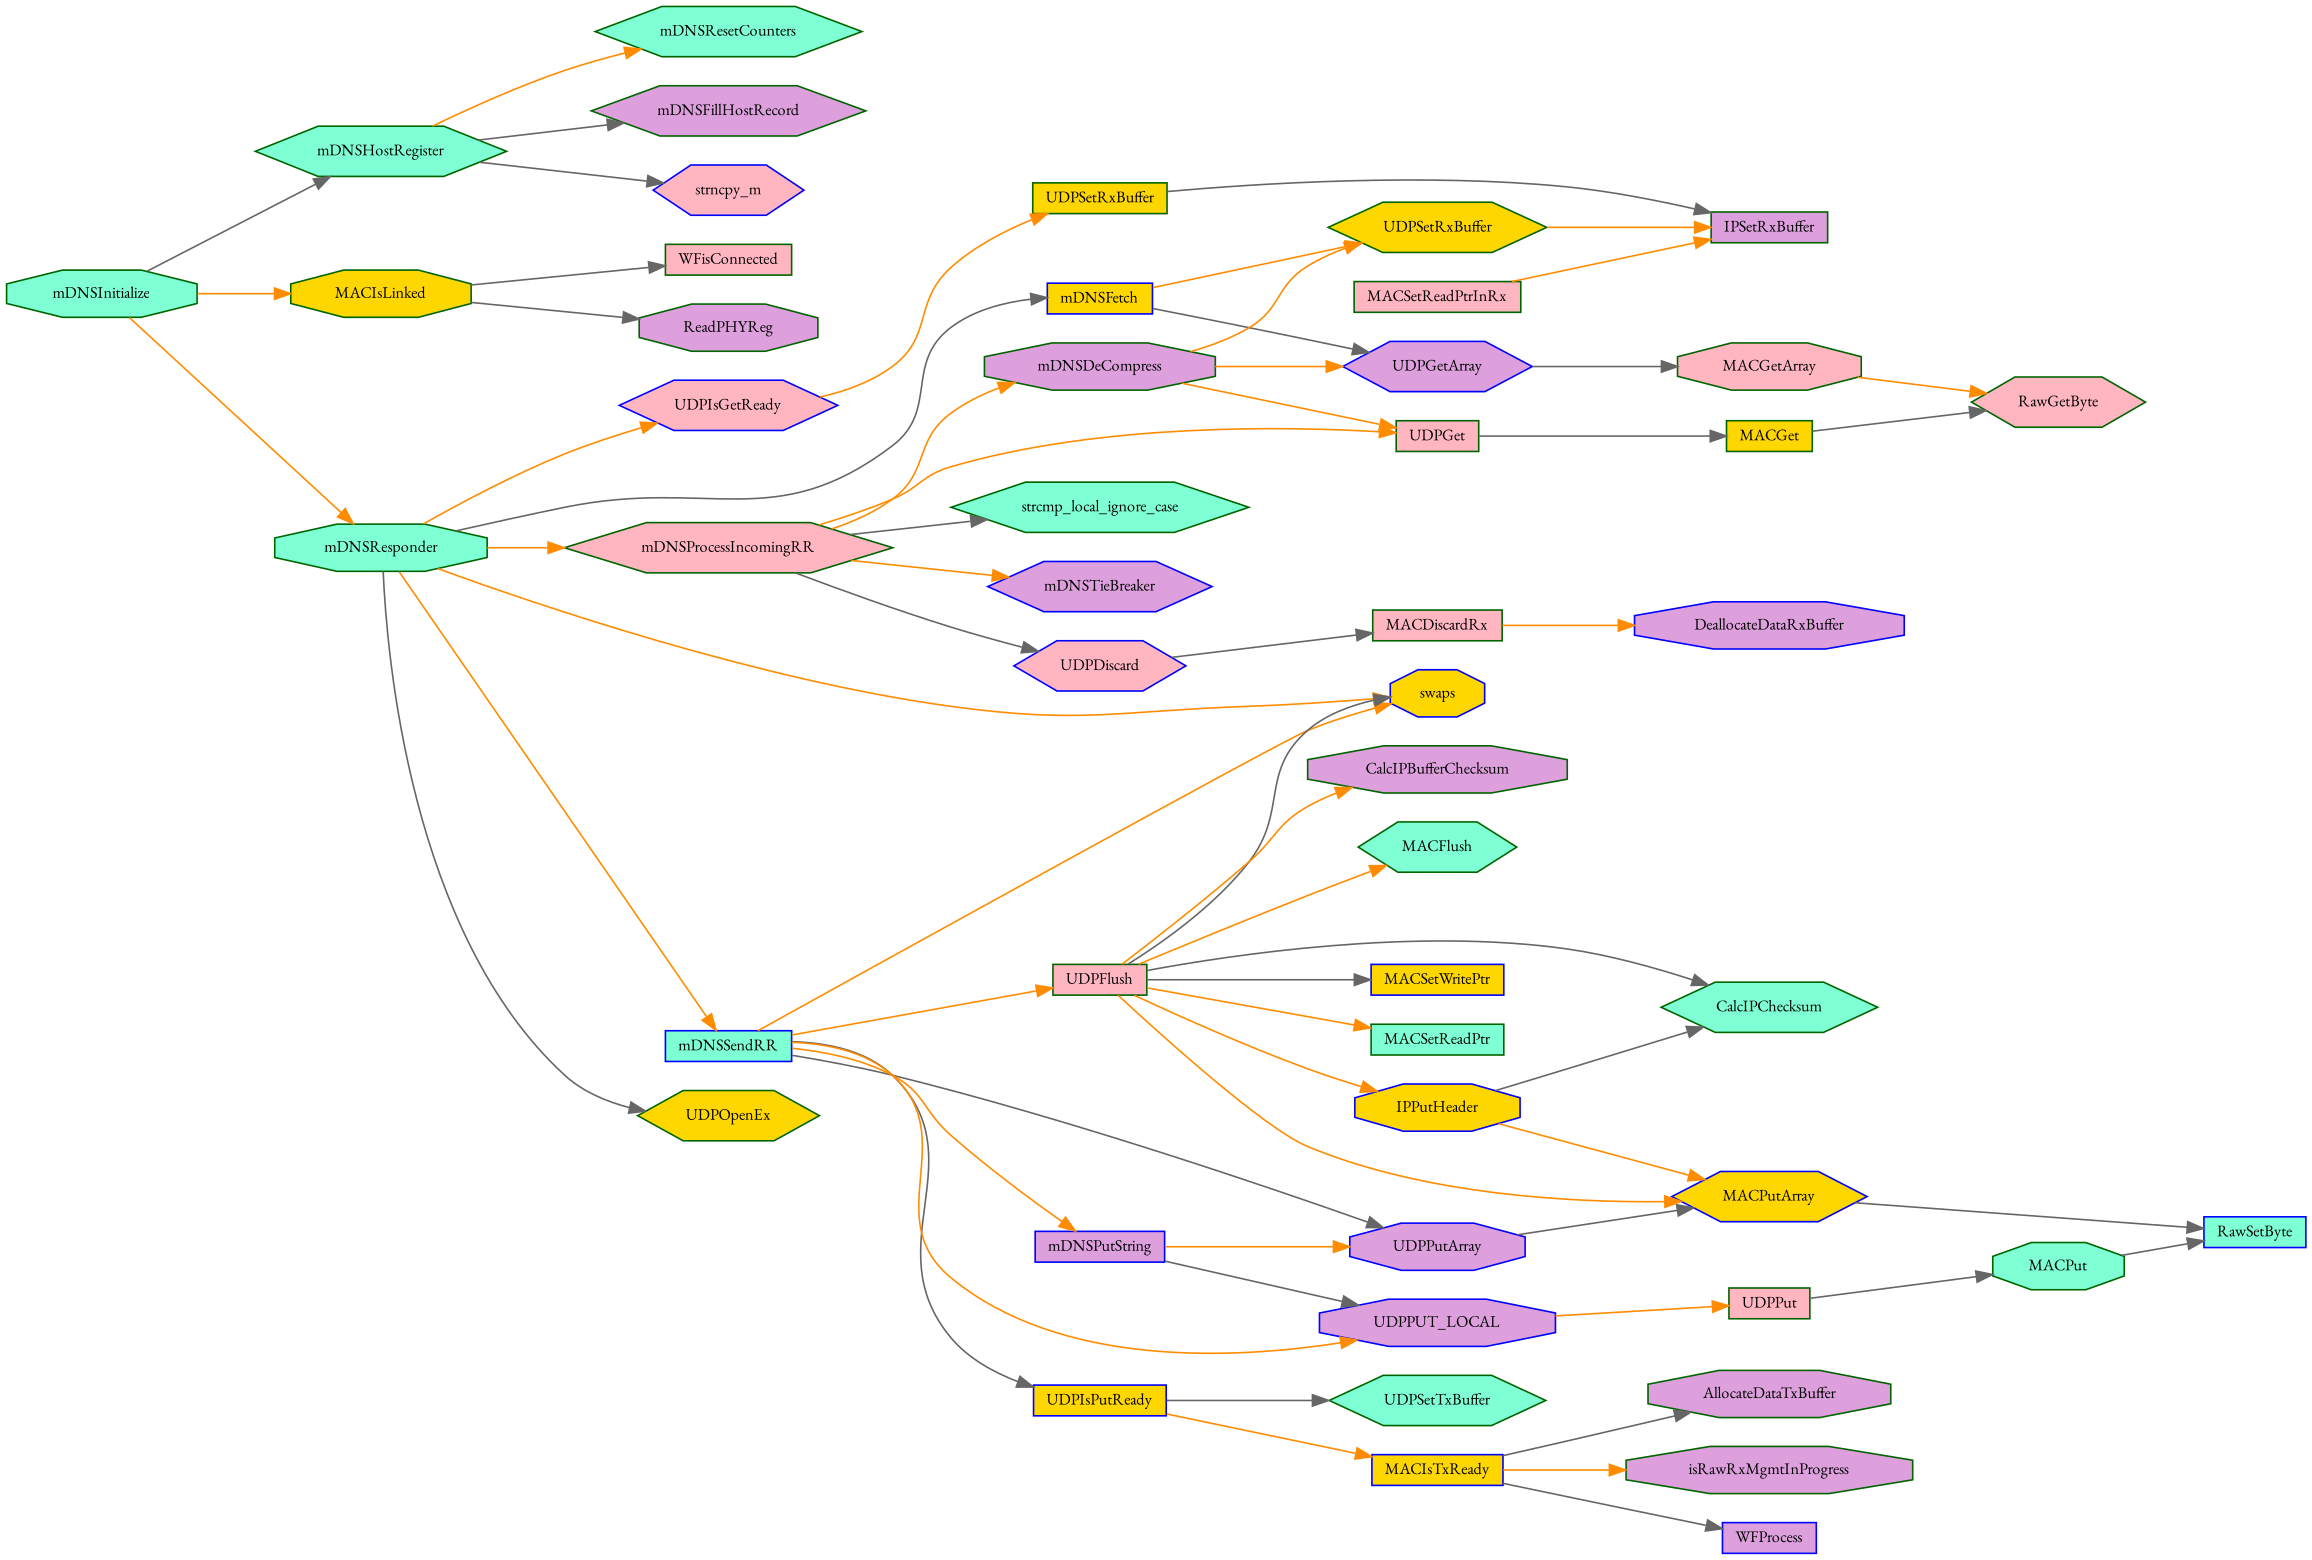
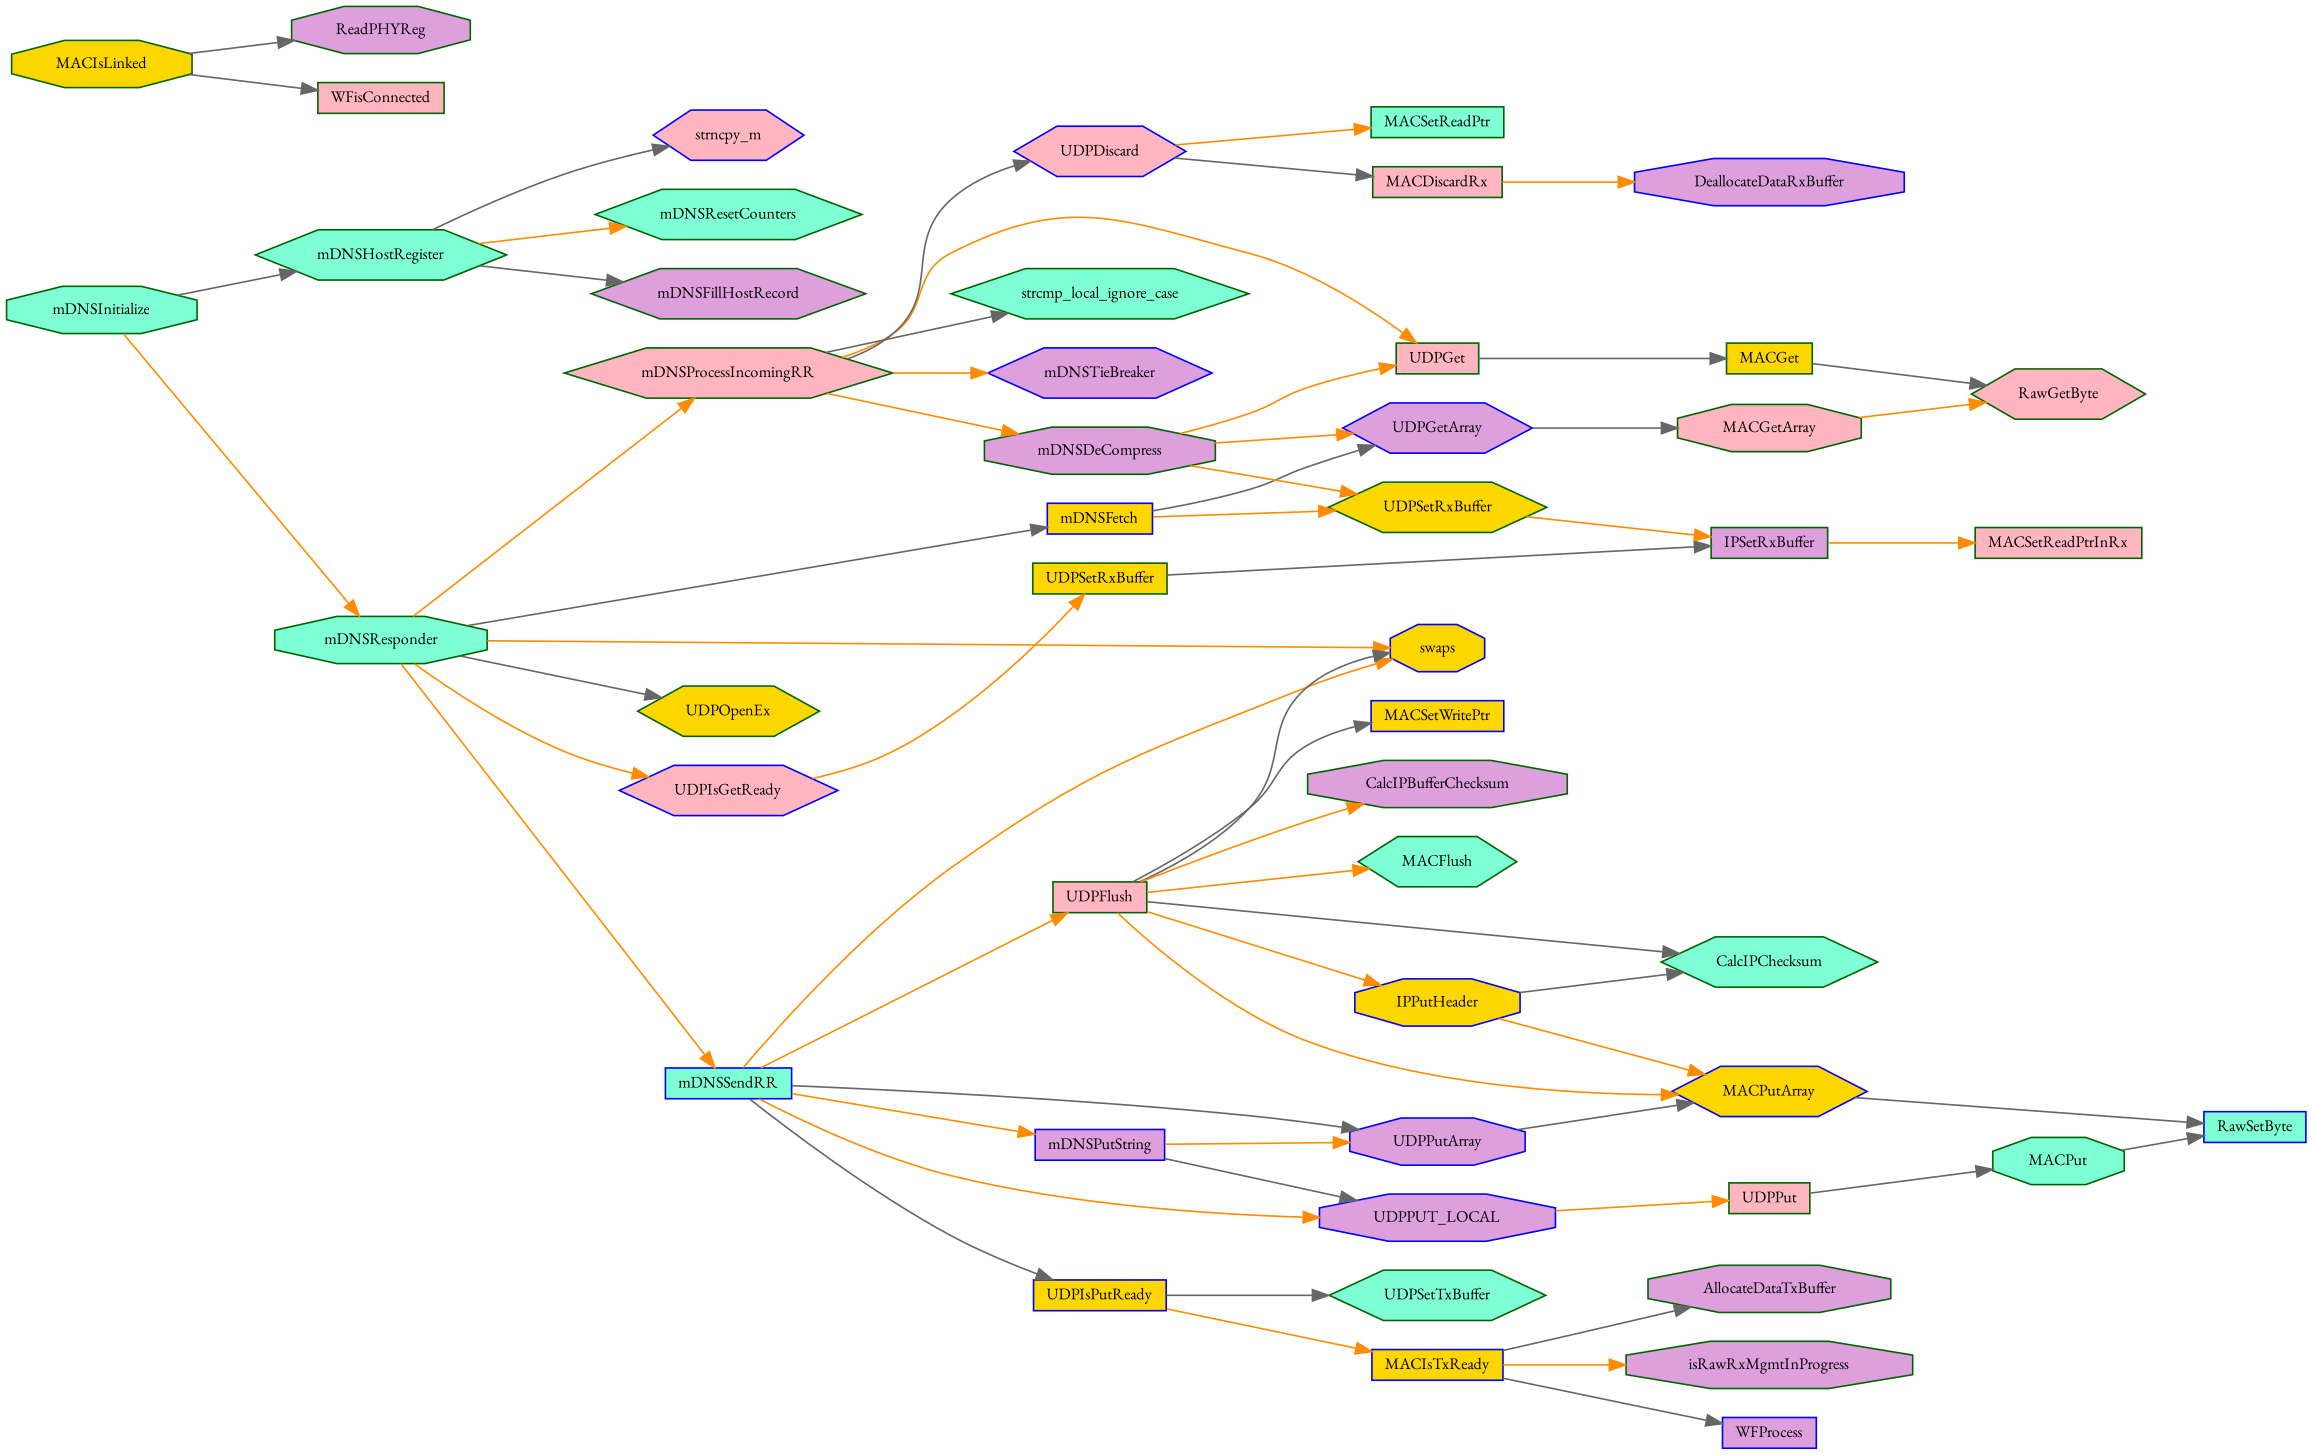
edge "MACSetReadPtrInRx" -> "IPSetRxBuffer": reversed
edge "mDNSInitialize" -> "MACIsLinked": removed
edge "UDPFlush" -> "MACSetReadPtr": now "UDPDiscard" -> "MACSetReadPtr"
